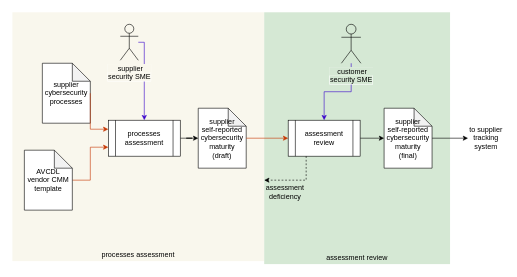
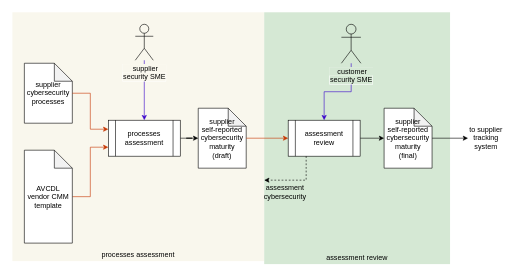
node "supplier security SME": moved (129, 42) -> (144, 42)
node "supplier cybersecurity processes": moved (66, 93) -> (48, 93)
node "AVCDL vendor CMM template": size 48x60 -> 48x93
node "assessment deficiency": label "assessment deficiency" -> "assessment cybersecurity"
